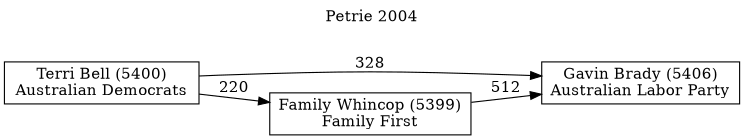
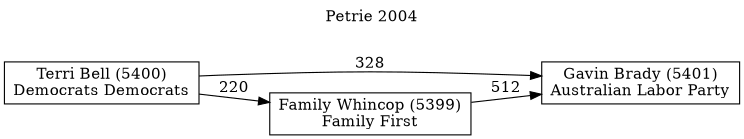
node "Terri Bell (5400) Australian Democrats": label "Terri Bell (5400) Australian Democrats" -> "Terri Bell (5400) Democrats Democrats"
node "Gavin Brady (5406) Australian Labor Party": label "Gavin Brady (5406) Australian Labor Party" -> "Gavin Brady (5401) Australian Labor Party"
